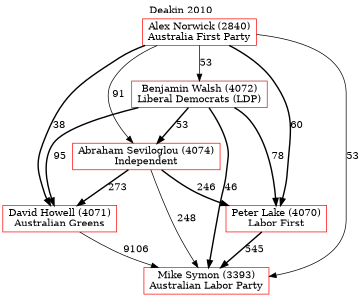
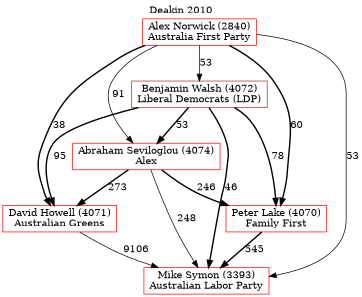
node "Abraham Seviloglou (4074) Independent": label "Abraham Seviloglou (4074) Independent" -> "Abraham Seviloglou (4074) Alex"
node "Peter Lake (4070) Labor First": label "Peter Lake (4070) Labor First" -> "Peter Lake (4070) Family First"
